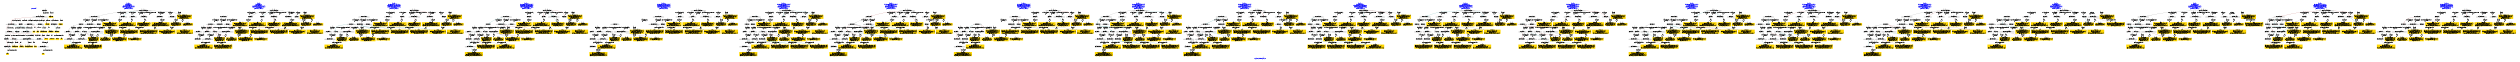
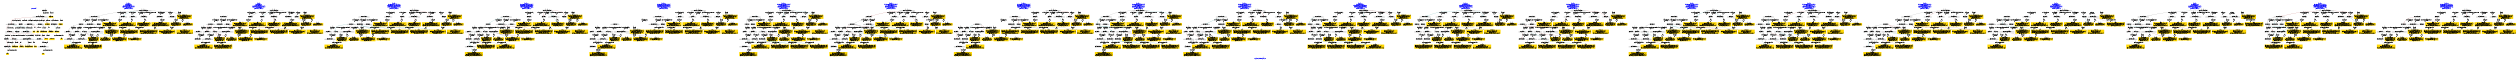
node "classLink": label "classLink" -> "provenance"
node "medium": removed
